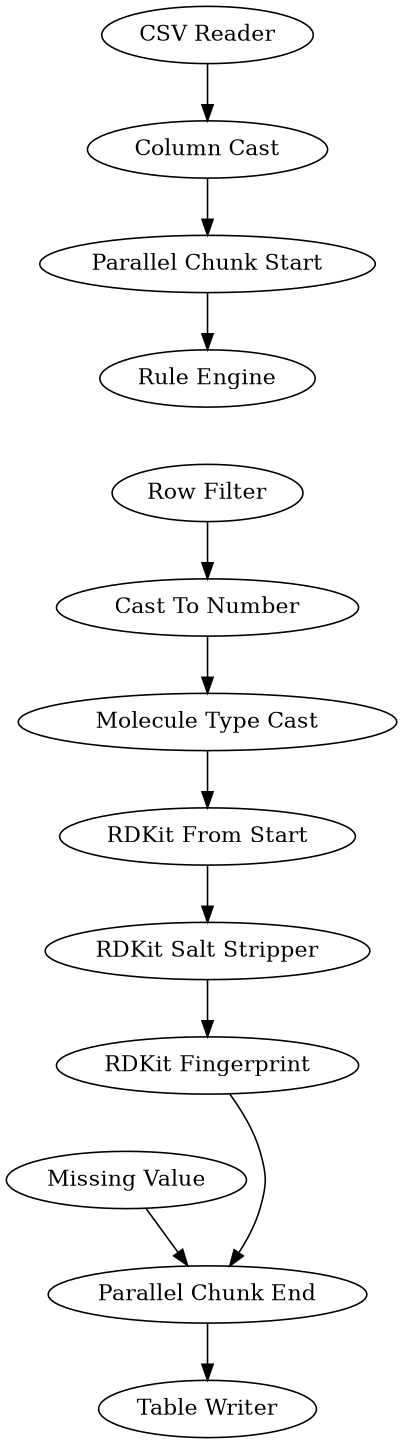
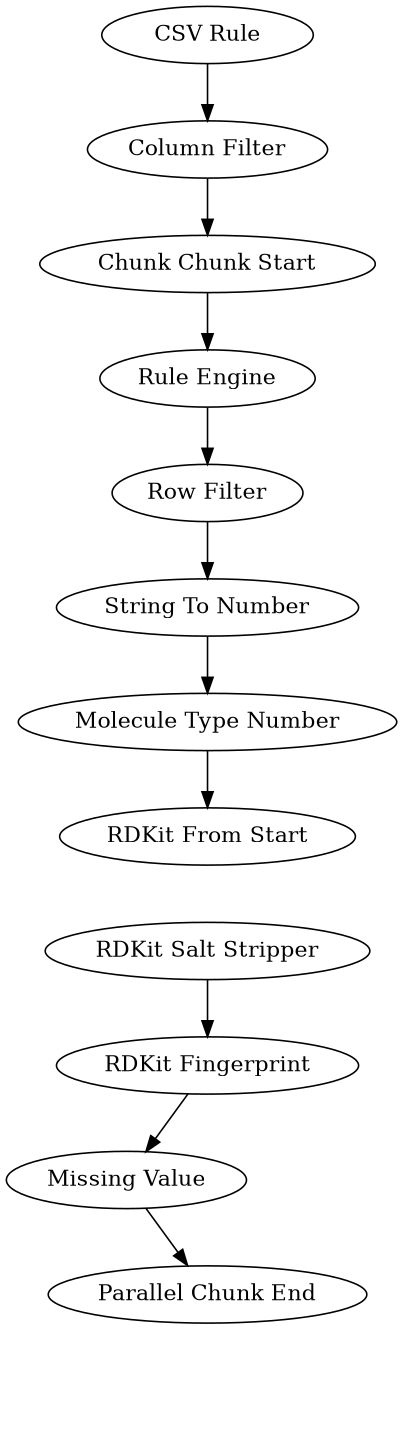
node "CSV Reader": label "CSV Reader" -> "CSV Rule"
node "Column Cast": label "Column Cast" -> "Column Filter"
node "Parallel Chunk Start": label "Parallel Chunk Start" -> "Chunk Chunk Start"
edge "Rule Engine" -> "Row Filter": added
node "Cast To Number": label "Cast To Number" -> "String To Number"
node "Molecule Type Cast": label "Molecule Type Cast" -> "Molecule Type Number"
edge "RDKit From Start" -> "RDKit Salt Stripper": removed
edge "RDKit Fingerprint" -> "Parallel Chunk End": now "RDKit Fingerprint" -> "Missing Value"
node "Table Writer": removed
